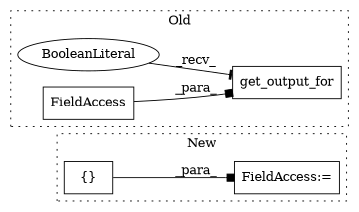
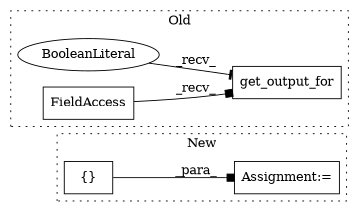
edge "FieldAccess" -> "get_output_for": label "_para_" -> "_recv_"
node "FieldAccess:=": label "FieldAccess:=" -> "Assignment:="
